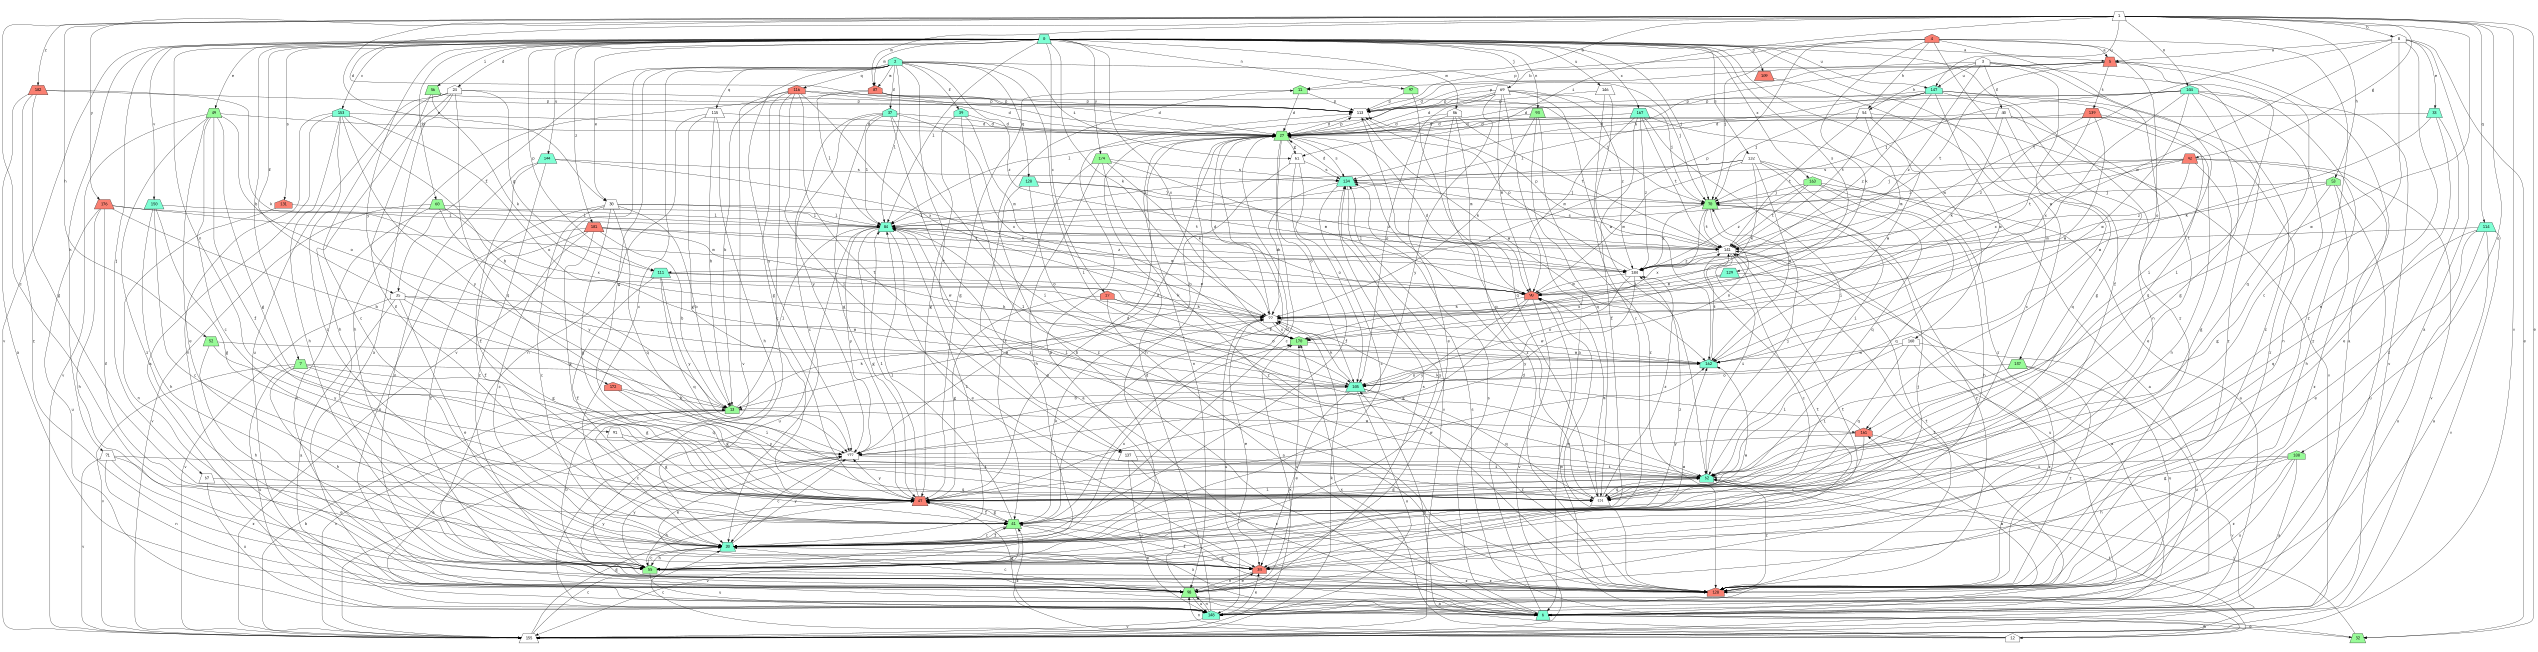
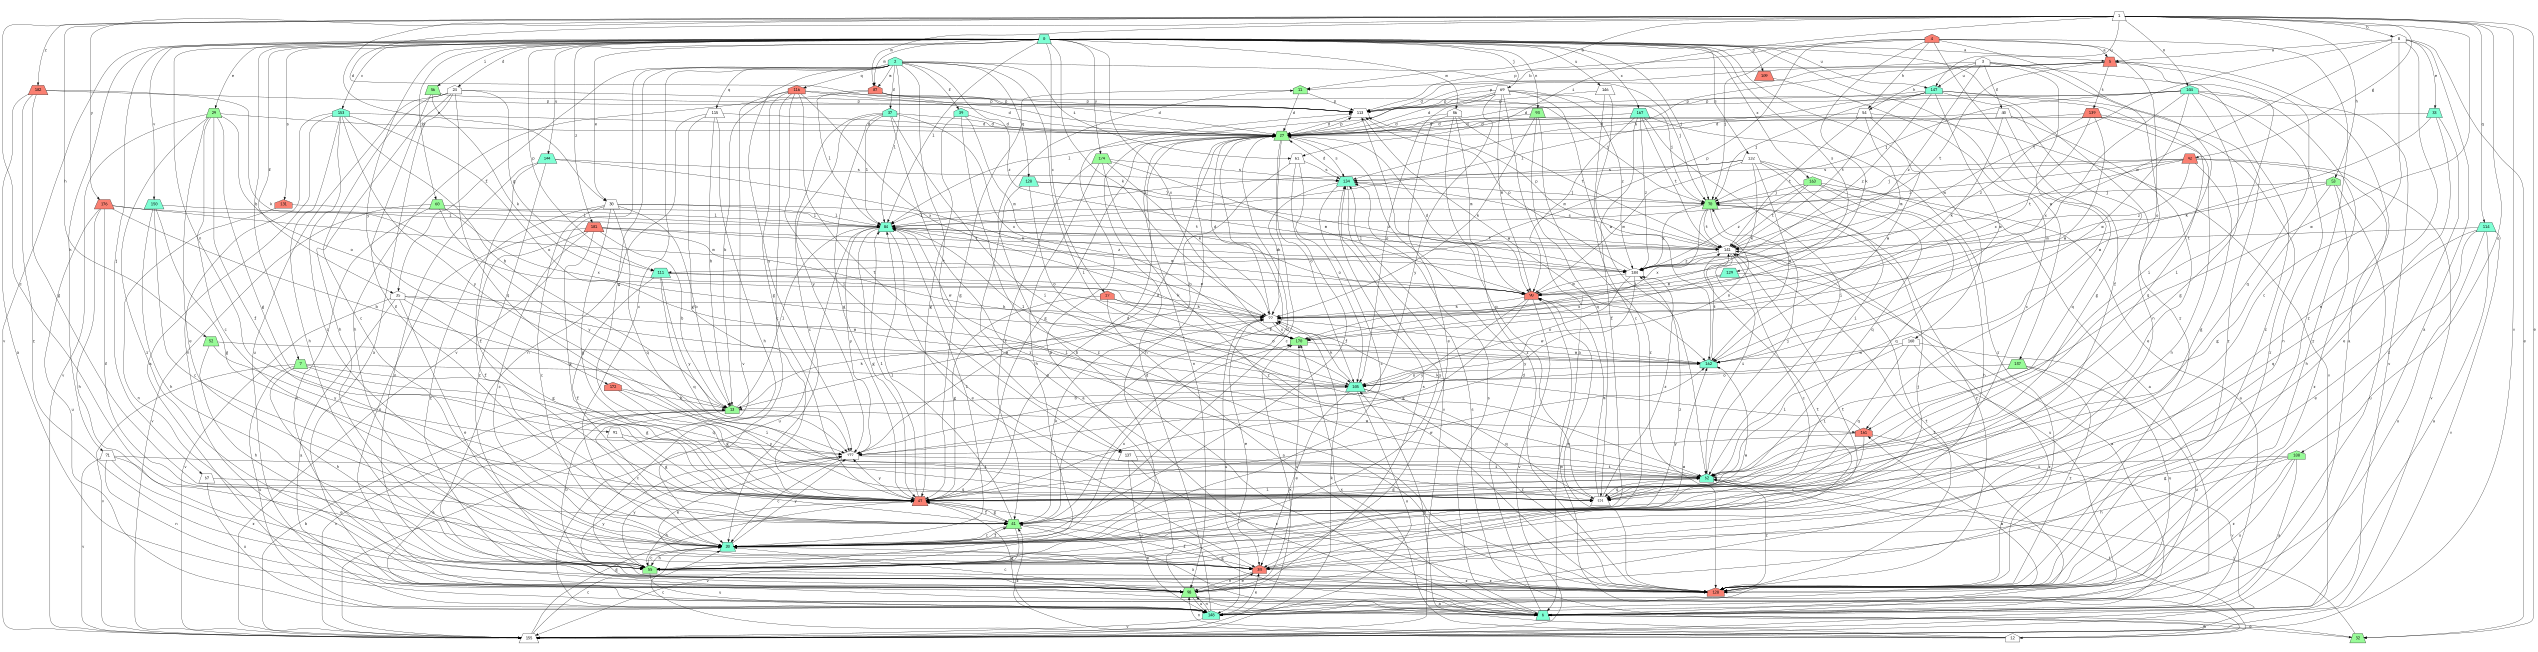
node "97": removed
node "49": label "49" -> "29"
edge "27" -> "61": now "27" -> "47"
